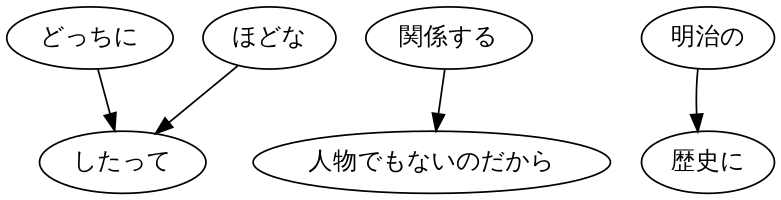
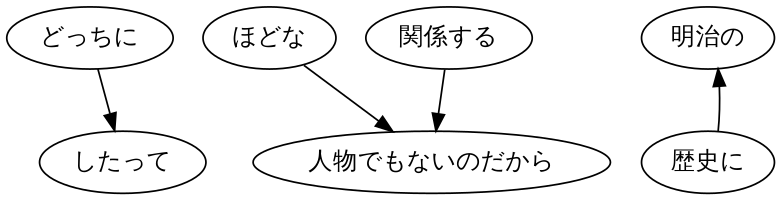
edge "明治の" -> "歴史に": reversed
edge "ほどな" -> "したって": now "ほどな" -> "人物でもないのだから"
